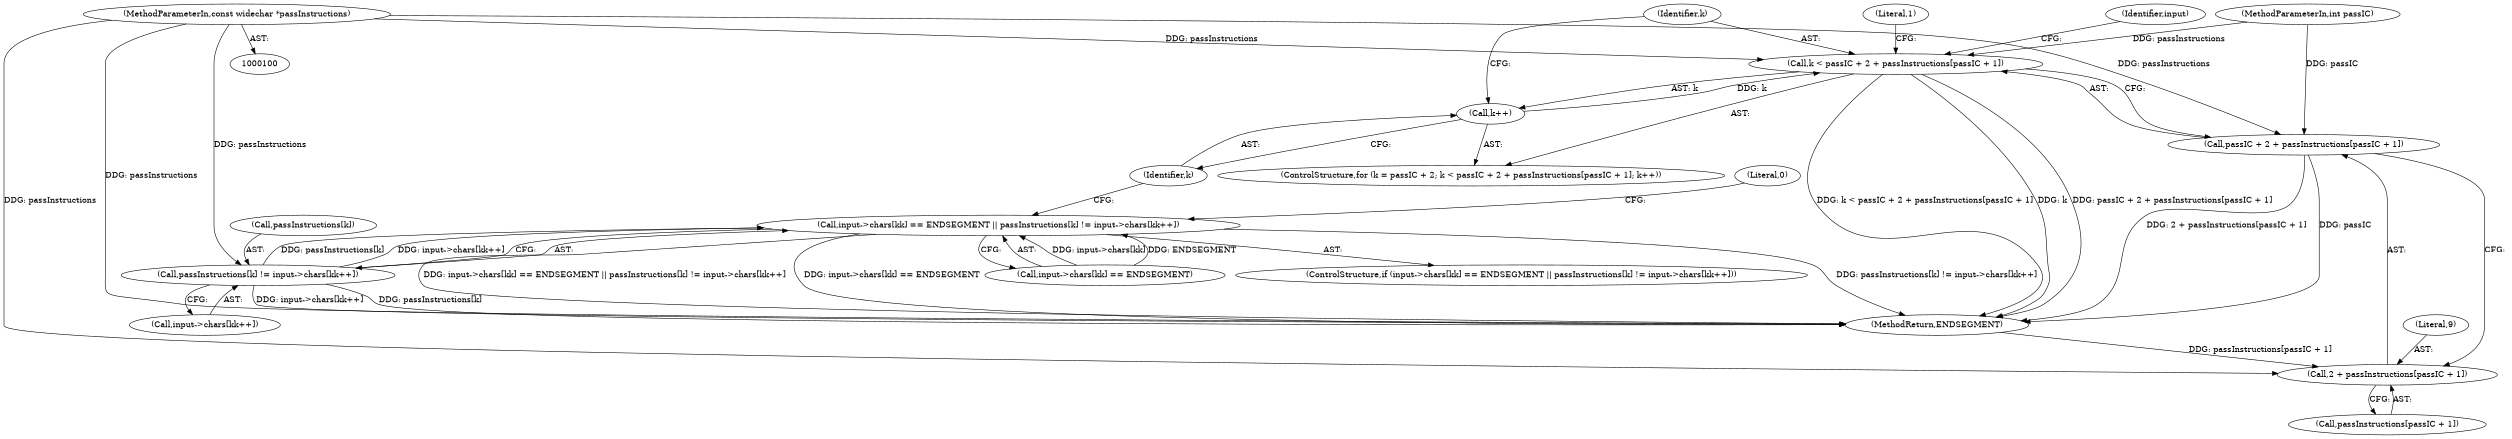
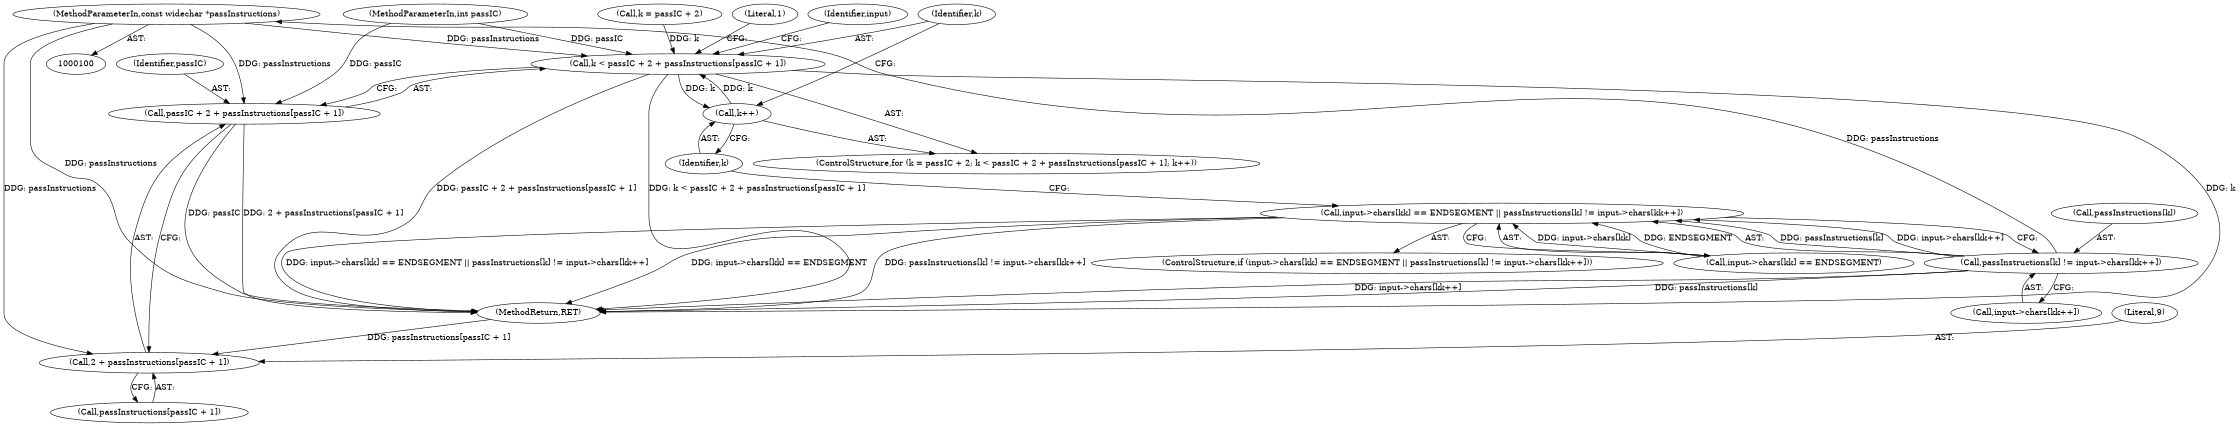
node "(Call,k = passIC + 2)": added
edge "(MethodParameterIn,int passIC)" -> "(Call,k < passIC + 2 + passInstructions[passIC + 1])": label "DDG: passInstructions" -> "DDG: passIC"
node "(Identifier,passIC)": added
edge "(Call,k < passIC + 2 + passInstructions[passIC + 1])" -> "(Call,k++)": label "AST: k" -> "DDG: k"
edge "(MethodParameterIn,const widechar *passInstructions)" -> "(Call,passInstructions[k] != input->chars[kk++])": reversed
node "(Literal,0)": removed
node "(MethodReturn,ENDSEGMENT)": label "(MethodReturn,ENDSEGMENT)" -> "(MethodReturn,RET)"
